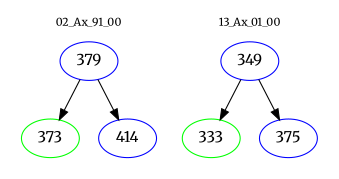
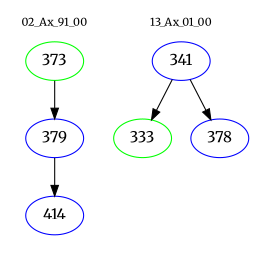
node "349": label "349" -> "341"
edge "379" -> "373": reversed
node "375": label "375" -> "378"
